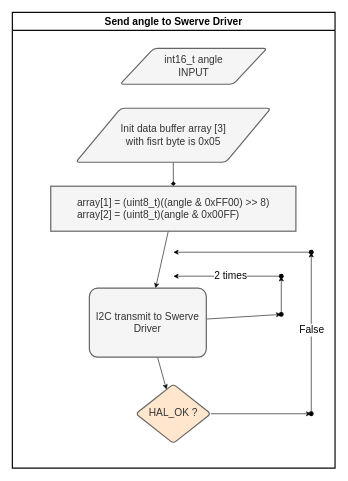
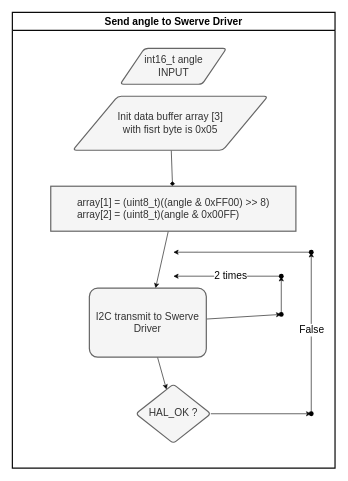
node "int16_t angle INPUT": size 147x36 -> 107x36
node "Init data buffer array [3] with fisrt byte is 0x05": moved (173, 135) -> (170, 123)
node "HAL_OK ?": fillcolor #ffe6cc -> #f5f5f5
